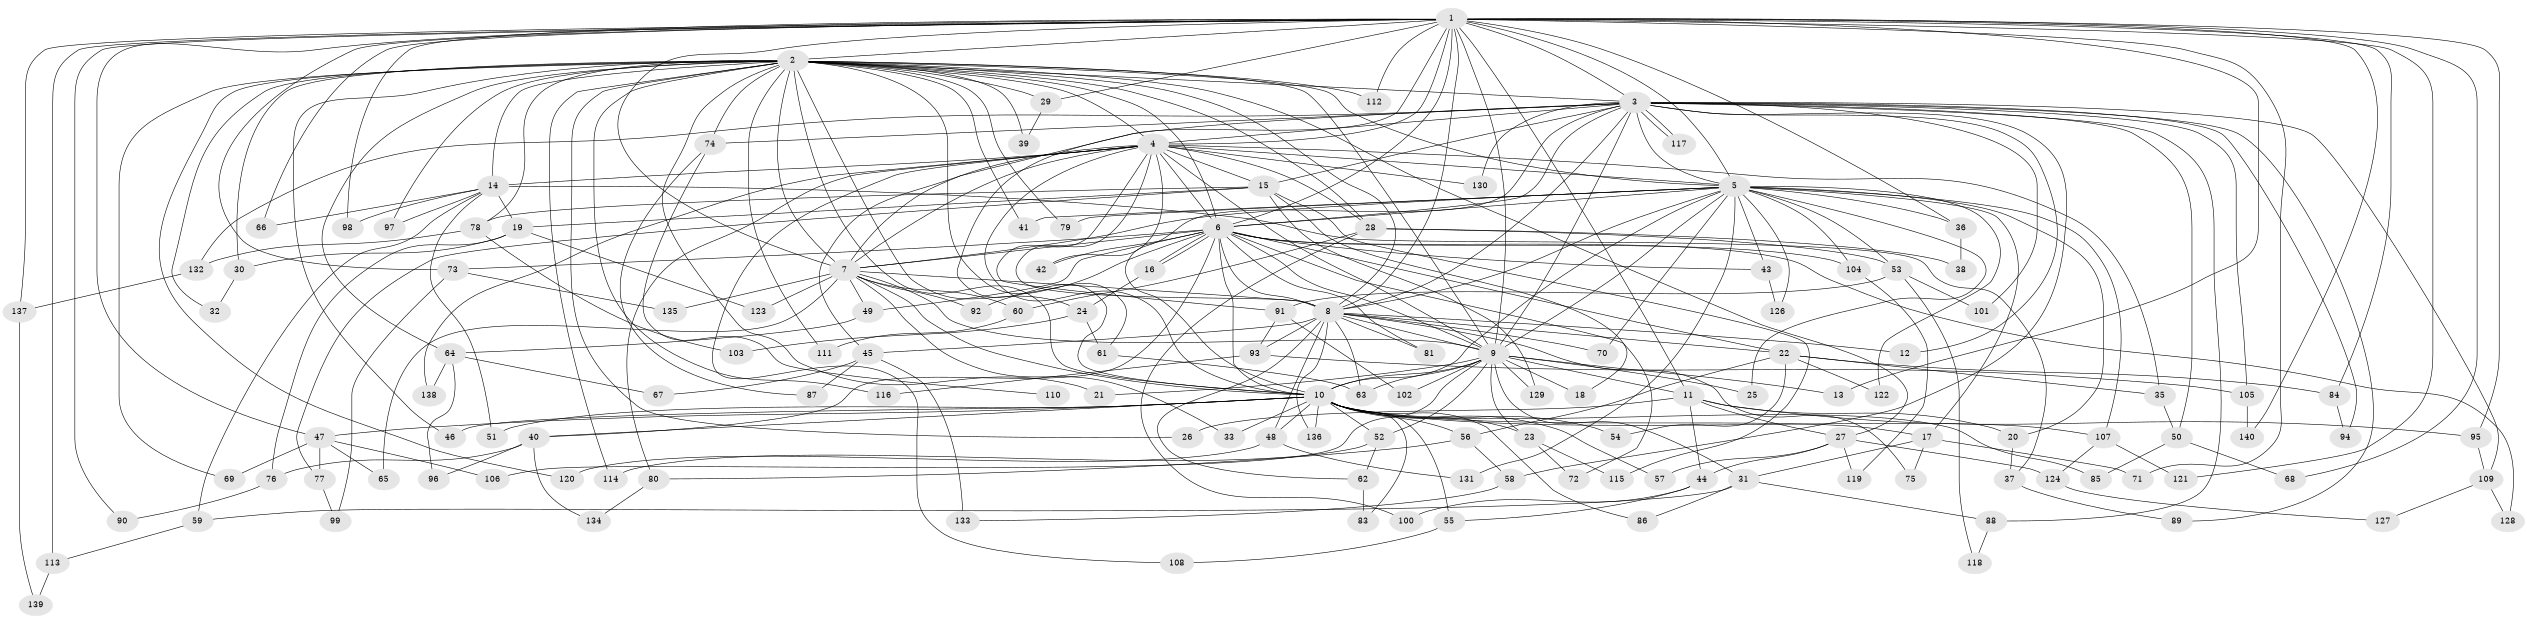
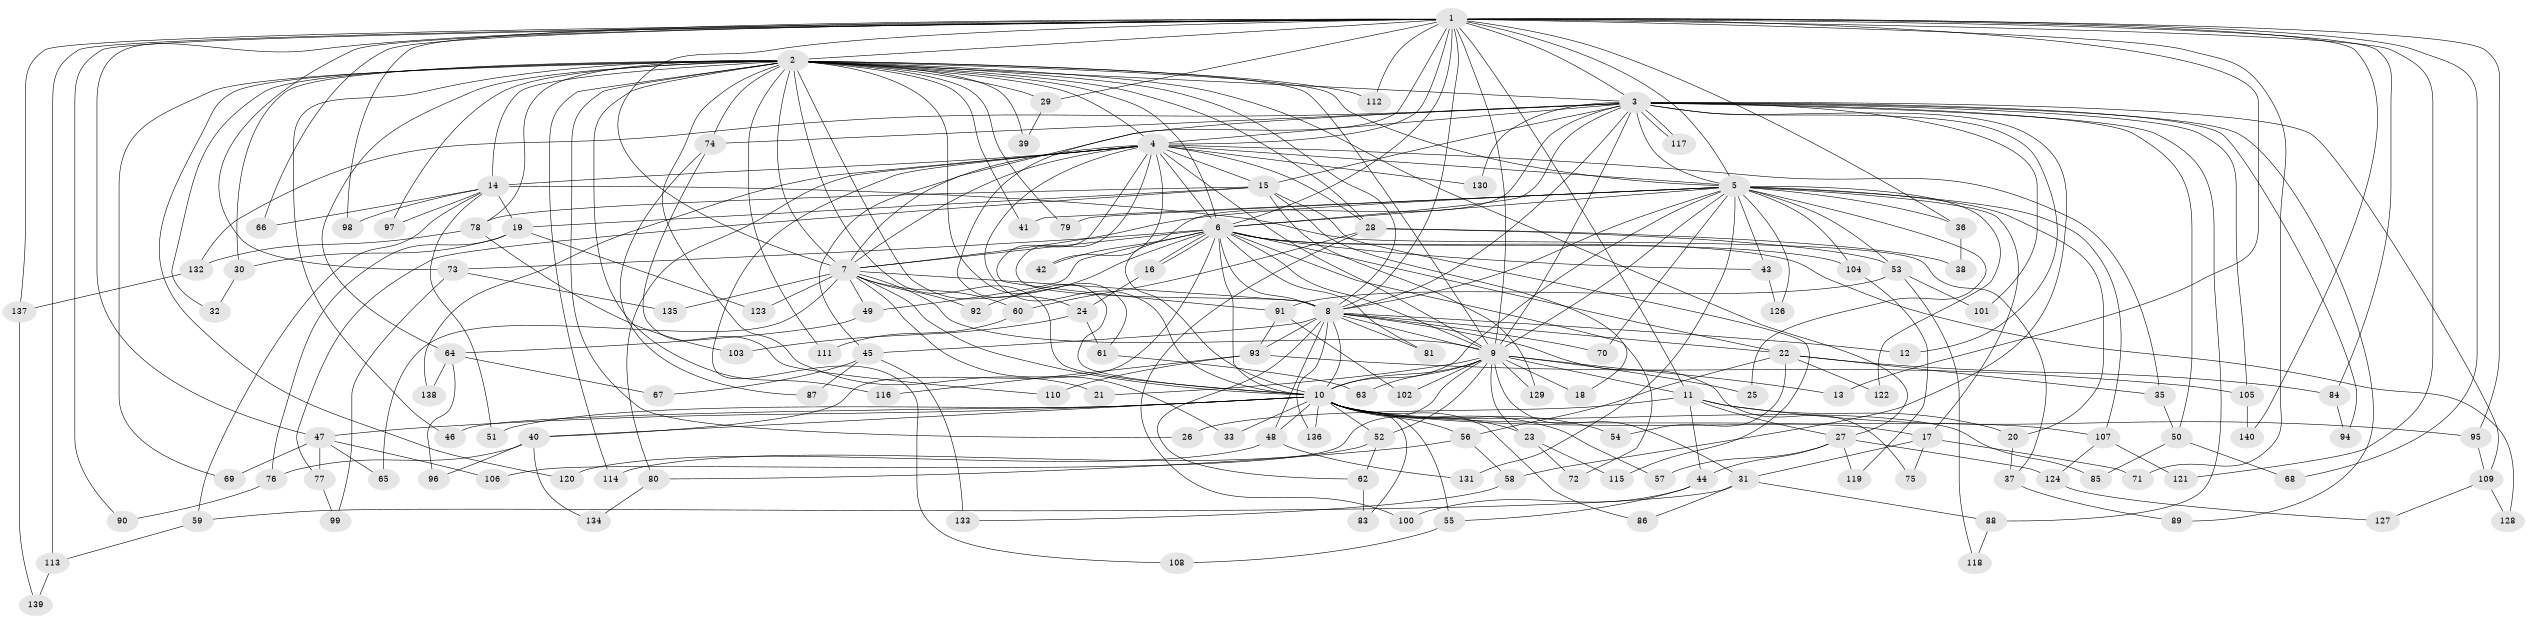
edge "8" -- "63": now "8" -- "10"
edge "93" -- "110": added
